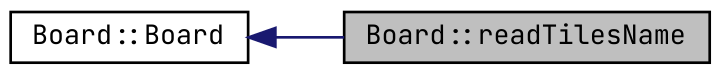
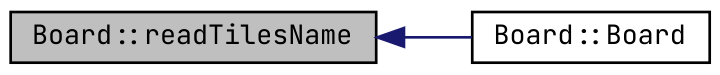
edge "Board::readTilesName" -> "Board::Board": reversed
